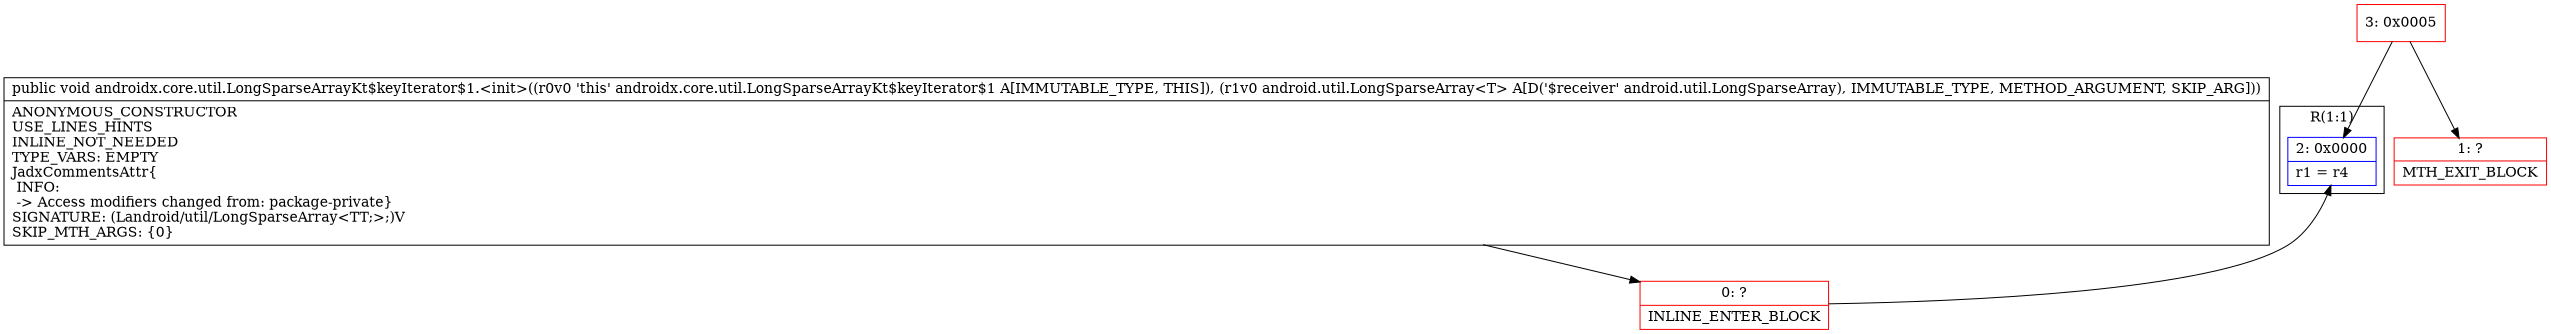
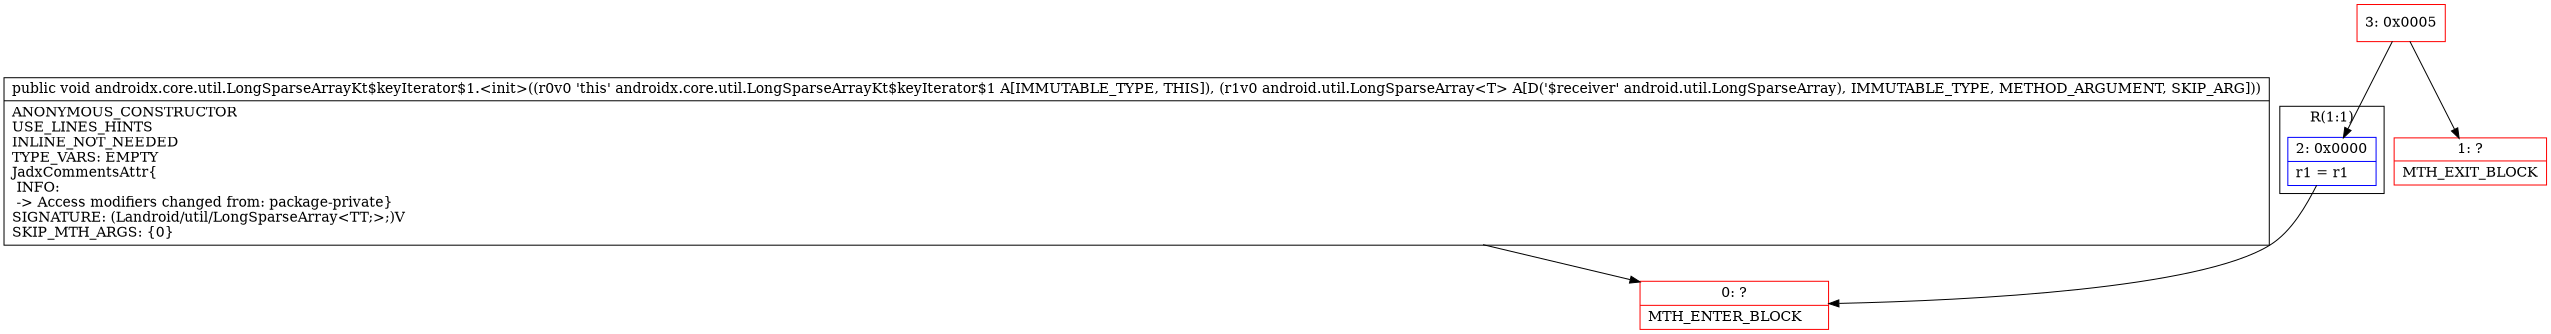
node "2: 0x0000": text "r1 = r4" -> "r1 = r1"
edge "0: ?" -> "2: 0x0000": reversed
node "0: ?": text "INLINE_ENTER_BLOCK" -> "MTH_ENTER_BLOCK"
